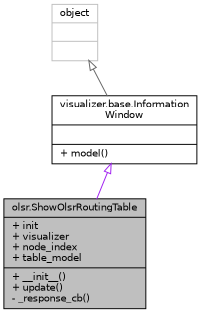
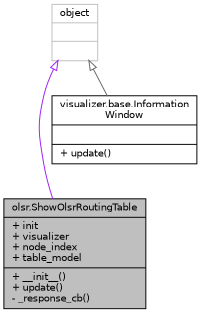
node "visualizer.base.Information": text "+ model()" -> "+ update()"
edge "olsr.ShowOlsrRoutingTable" -> "visualizer.base.Information": now "olsr.ShowOlsrRoutingTable" -> "object"
